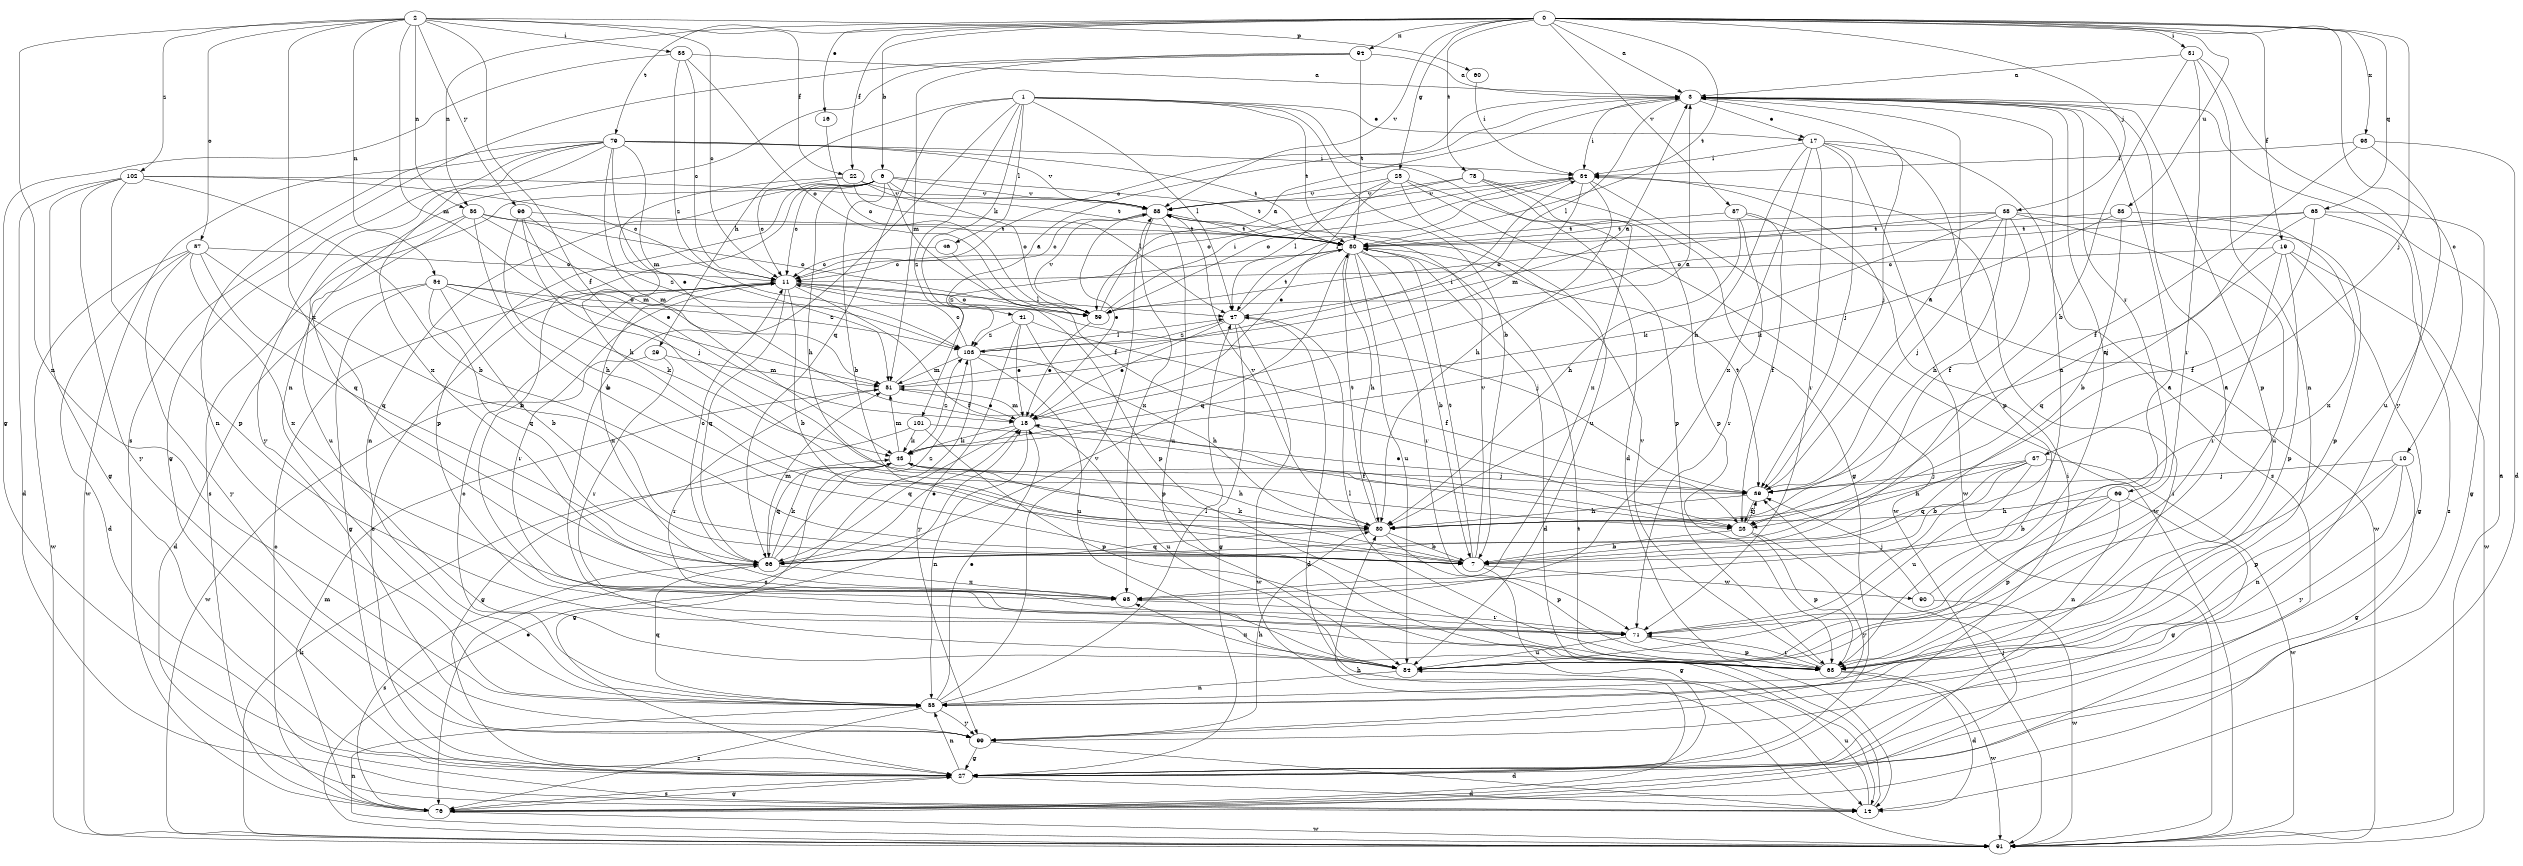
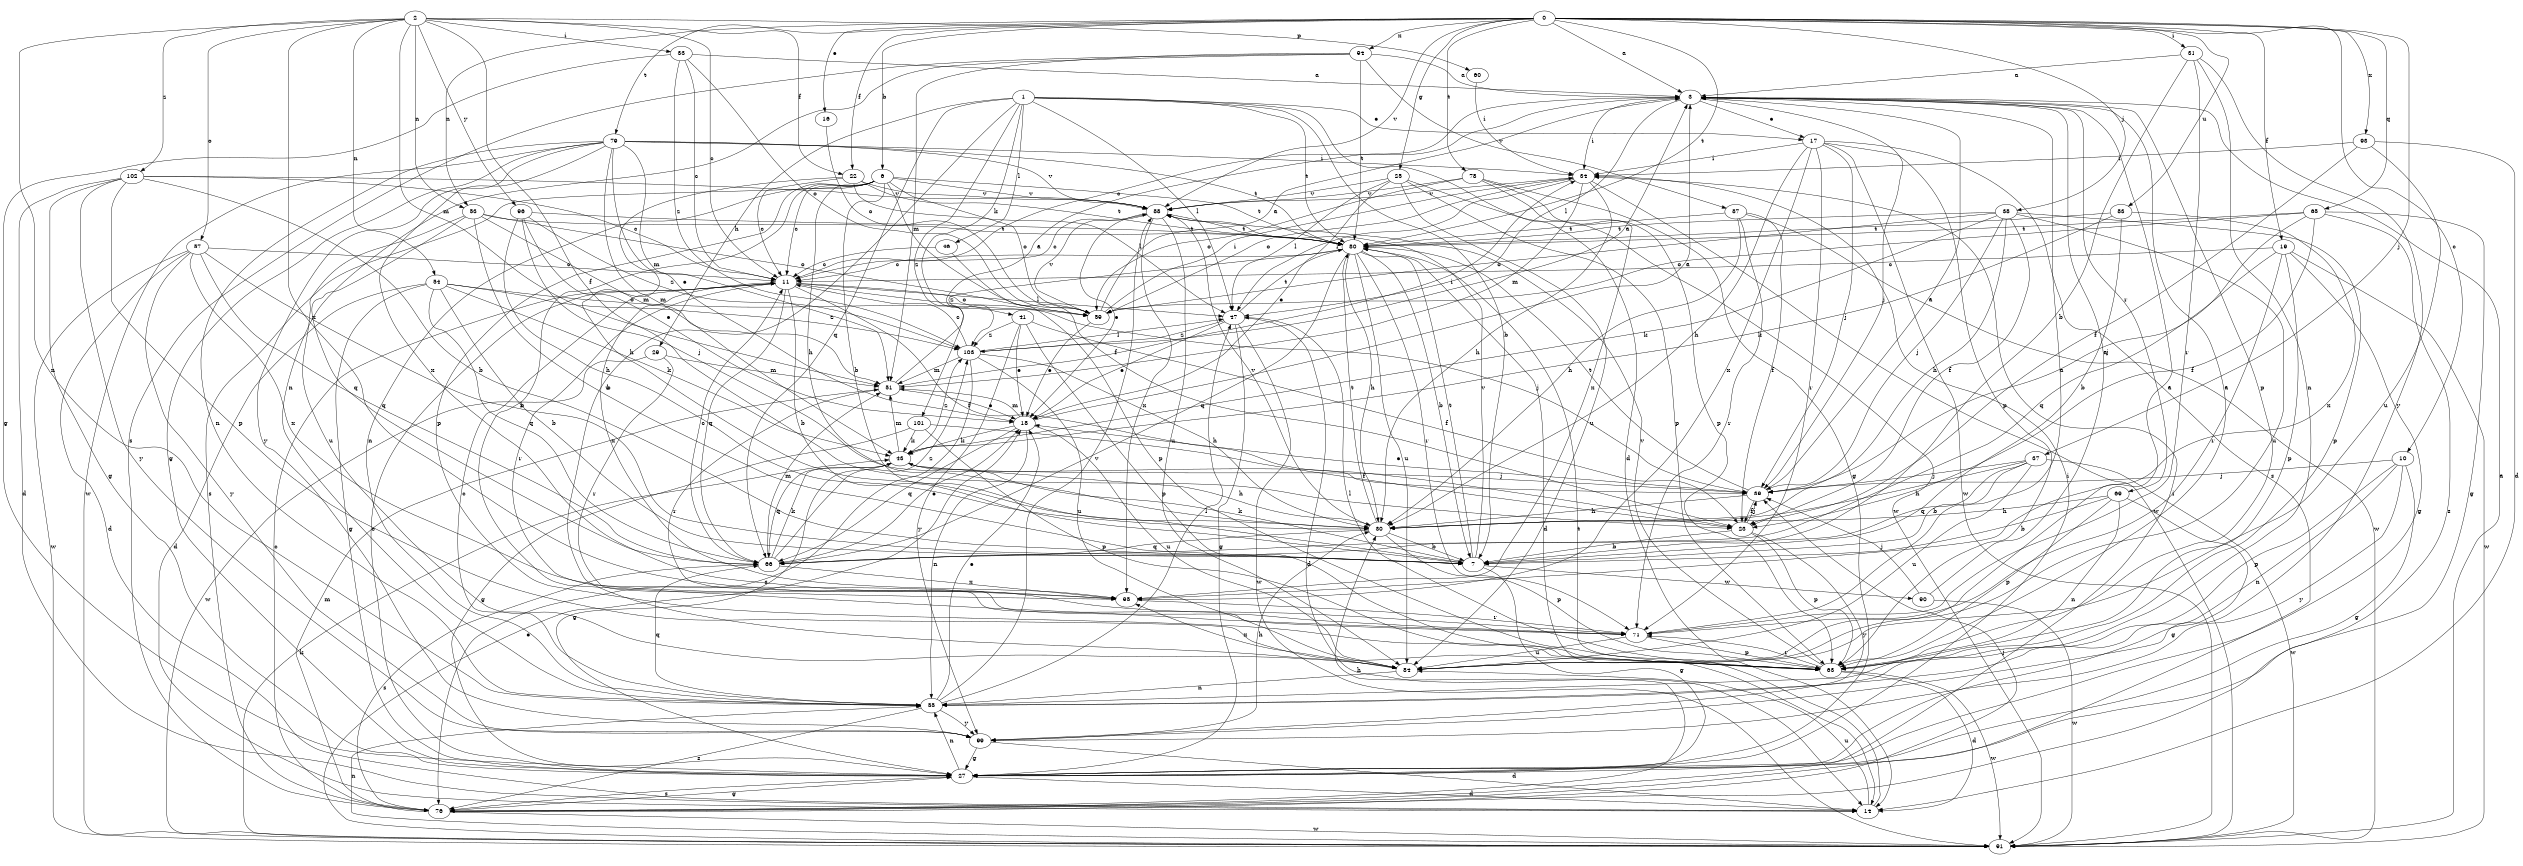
edge "0" -> "87": now "94" -> "87"
edge "80" -> "39": reversed
